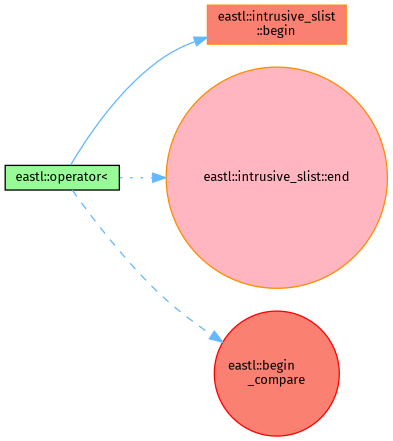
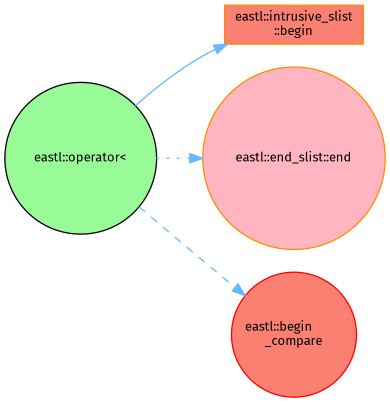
node "eastl::operator<": shape box -> circle
node "eastl::intrusive_slist::end": label "eastl::intrusive_slist::end" -> "eastl::end_slist::end"
